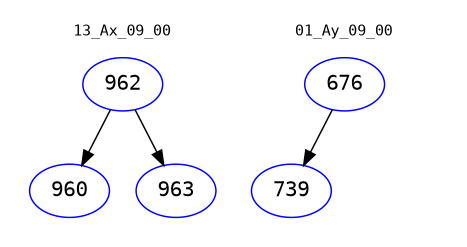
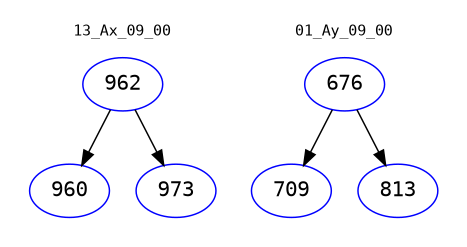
node "963": label "963" -> "973"
node "739": label "739" -> "709"
node "813": added
